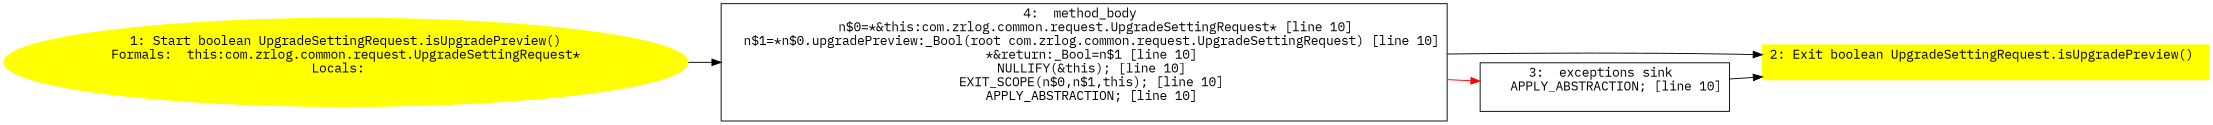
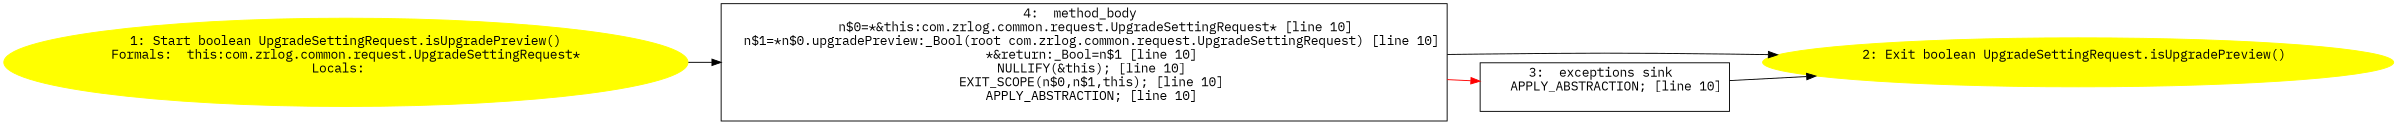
node "2: Exit boolean UpgradeSettingRequest.isUpgradePreview()": shape box -> ellipse
